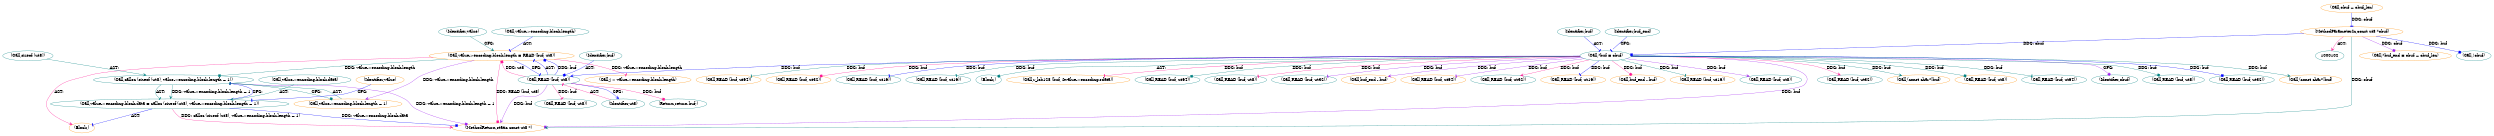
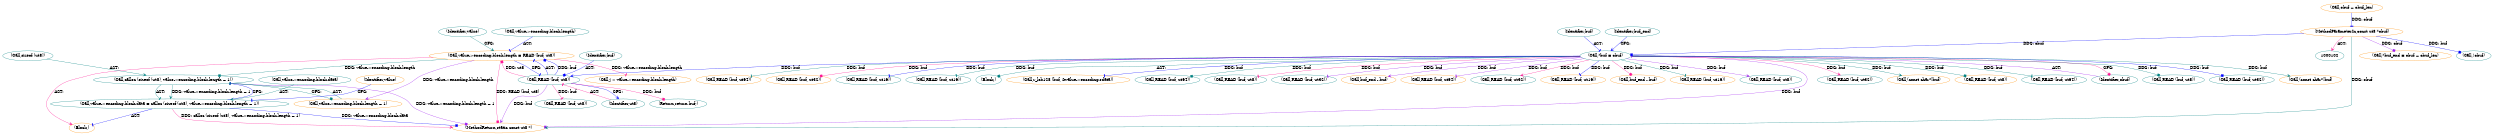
edge "(Identifier,buf_end)" -> "(Call,*buf = obuf)": arrowhead tee -> vee
edge "(Call,*buf = obuf)" -> "(Identifier,obuf)": color purple -> deeppink
edge "(Identifier,obuf)" -> "(Call,*buf = obuf)": added, label "AST:"
edge "(Call,*buf = obuf)" -> "(Call,r_leb128 (buf, &value->encoding.sdata))": color deeppink -> blue
